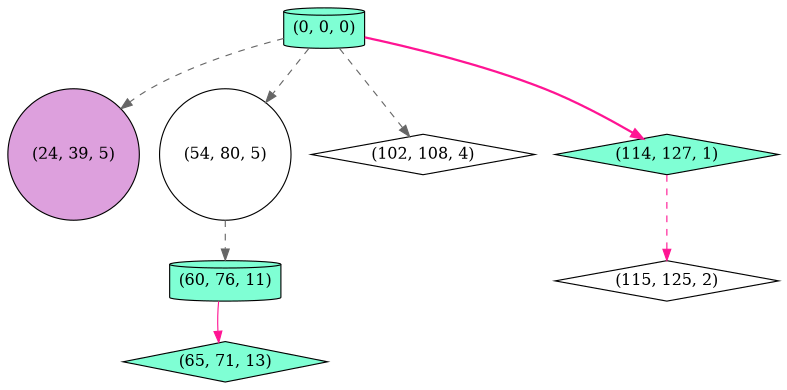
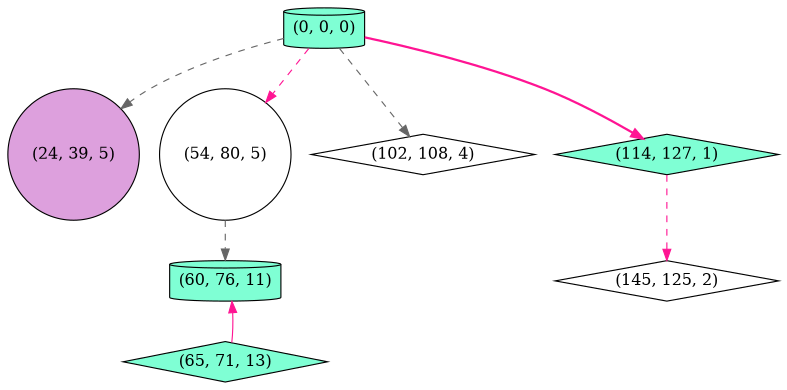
edge "(0, 0, 0)" -> "(54, 80, 5)": color gray40 -> deeppink
node "(115, 125, 2)": label "(115, 125, 2)" -> "(145, 125, 2)"
edge "(60, 76, 11)" -> "(65, 71, 13)": reversed
